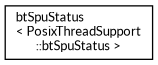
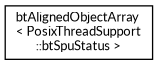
node "btSpuStatus < PosixThreadSupport ::btSpuStatus >": label "btSpuStatus < PosixThreadSupport ::btSpuStatus >" -> "btAlignedObjectArray < PosixThreadSupport ::btSpuStatus >"
